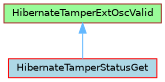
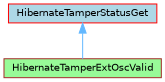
edge "HibernateTamperStatusGet" -> "HibernateTamperExtOscValid": reversed
